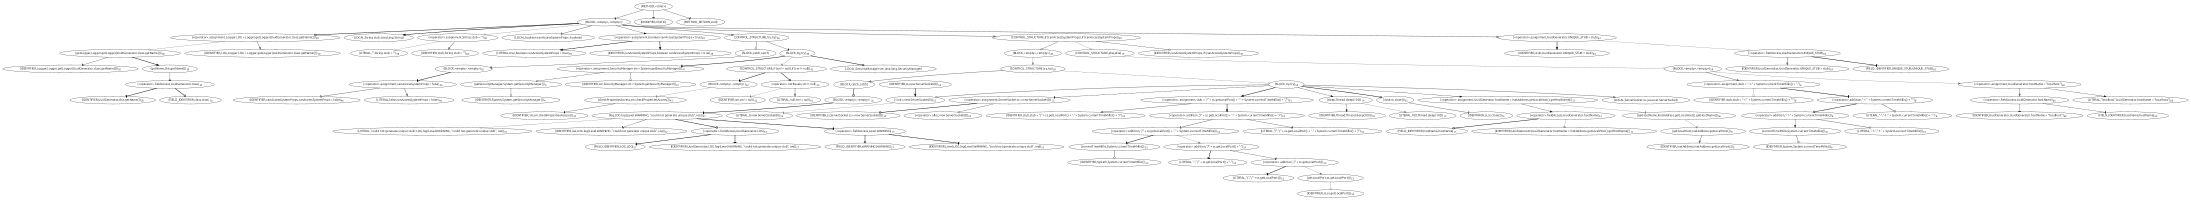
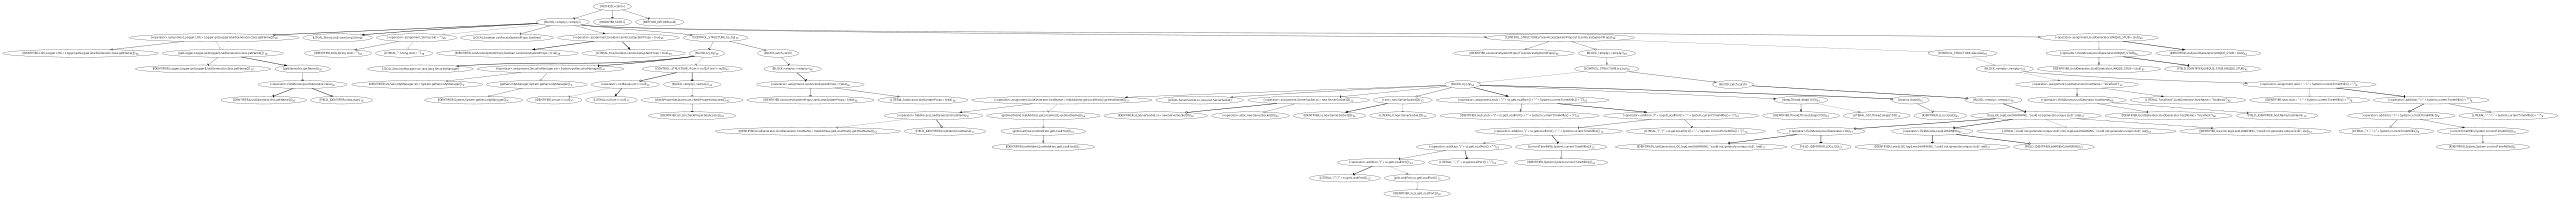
edge "(<operator>.notEquals,sm != null)" -> "(LITERAL,null,sm != null)": color gray40 -> black
edge "(IDENTIFIER,ss,new ServerSocket(0))" -> "(<init>,new ServerSocket(0))": reversed
